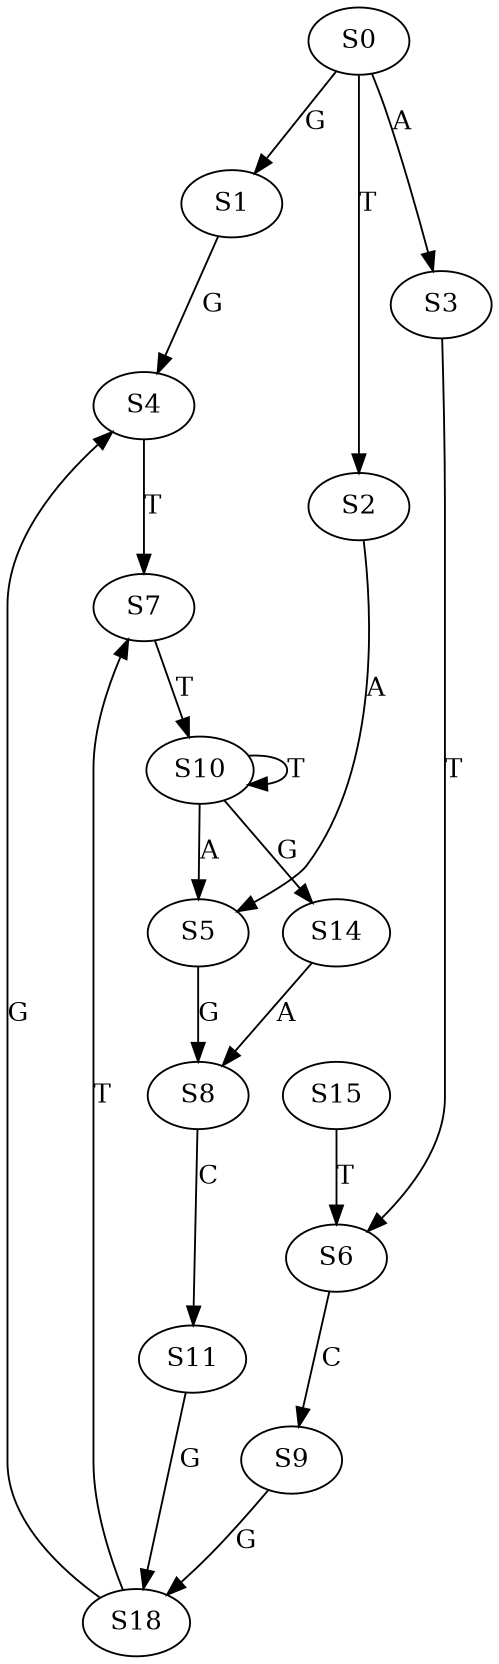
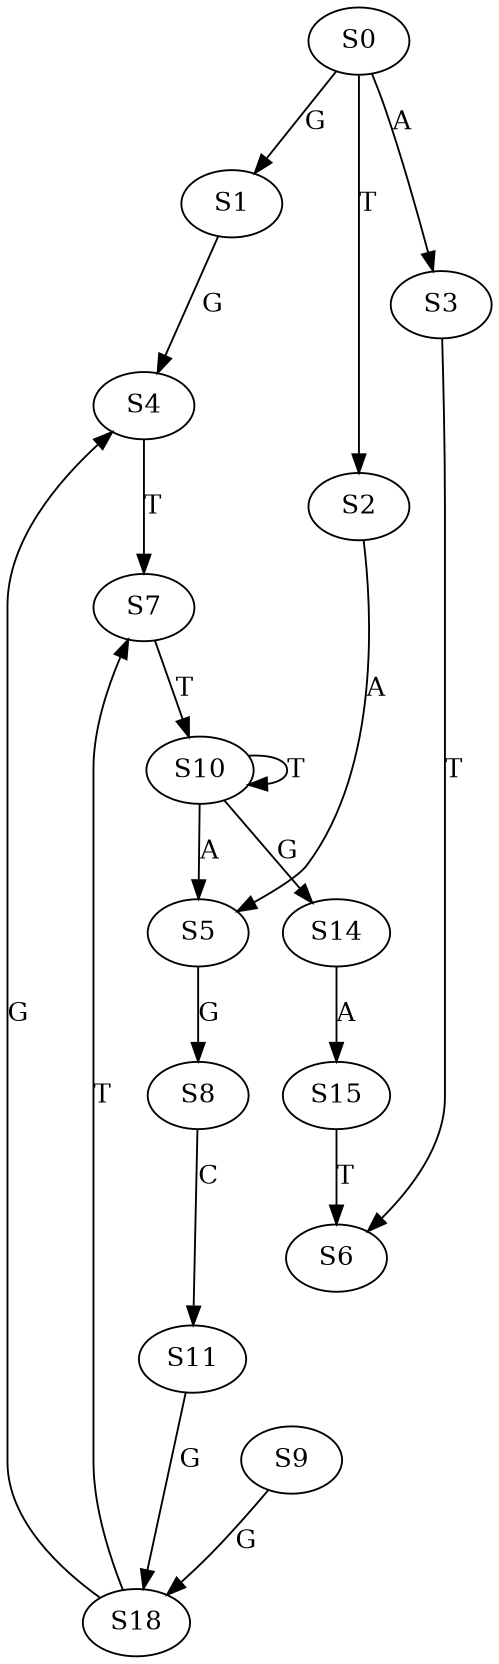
edge "S14" -> "S8": now "S14" -> "S15"
edge "S6" -> "S9": removed, label "C"
